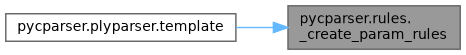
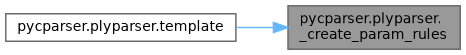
node "pycparser.rules. _create_param_rules": label "pycparser.rules. _create_param_rules" -> "pycparser.plyparser. _create_param_rules"
